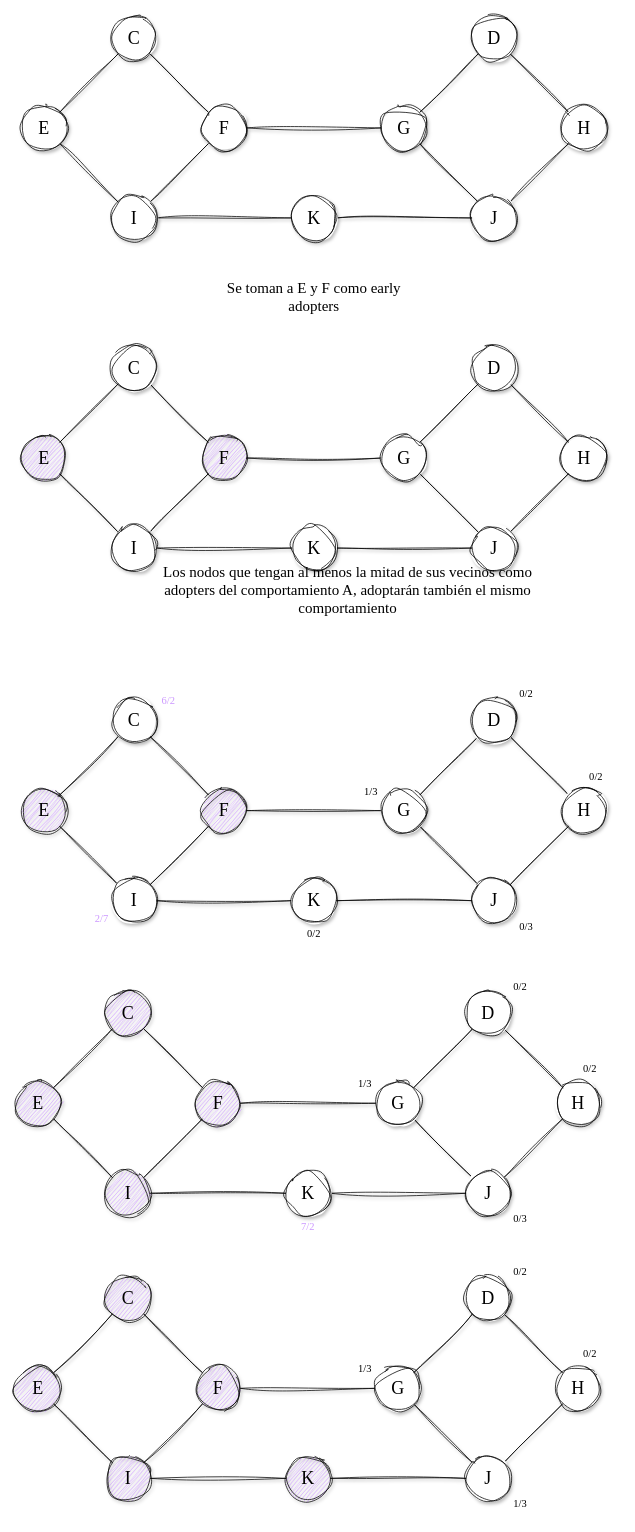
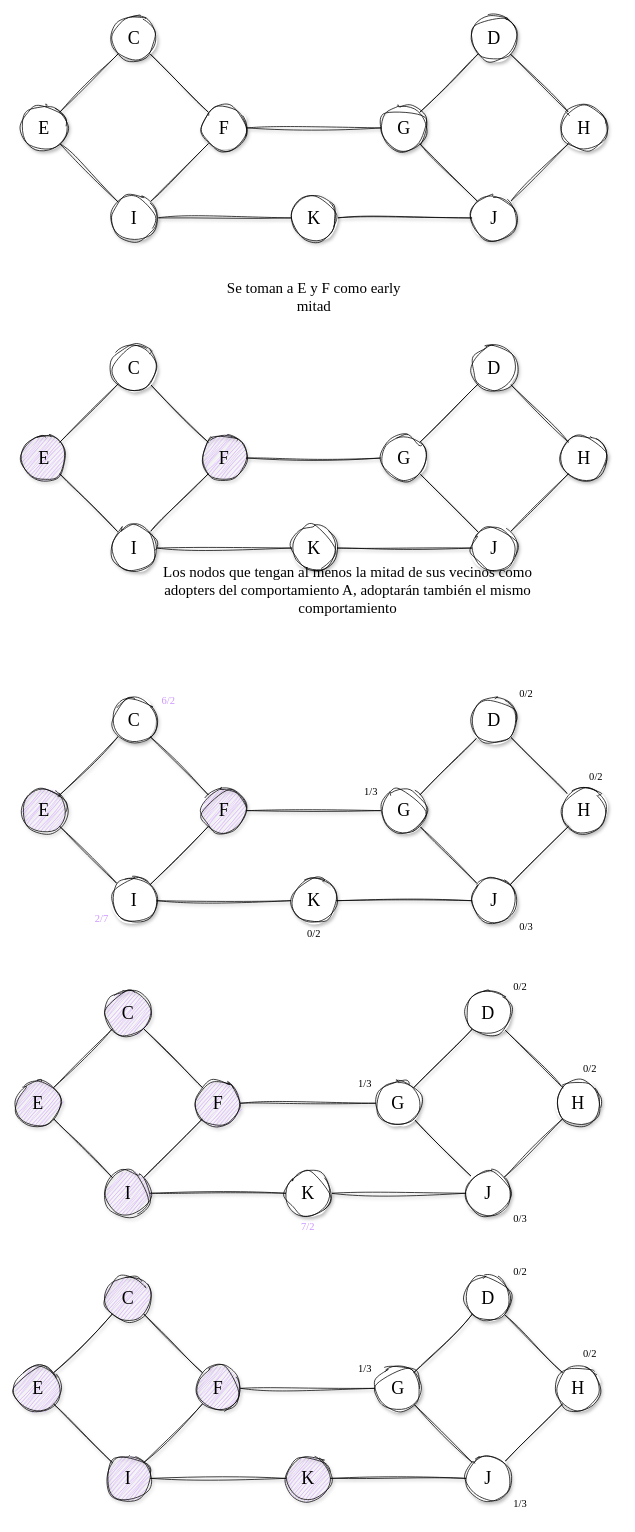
node "Se toman a E y F como early adopters": label "Se toman a E y F como early adopters" -> "Se toman a E y F como early mitad"
